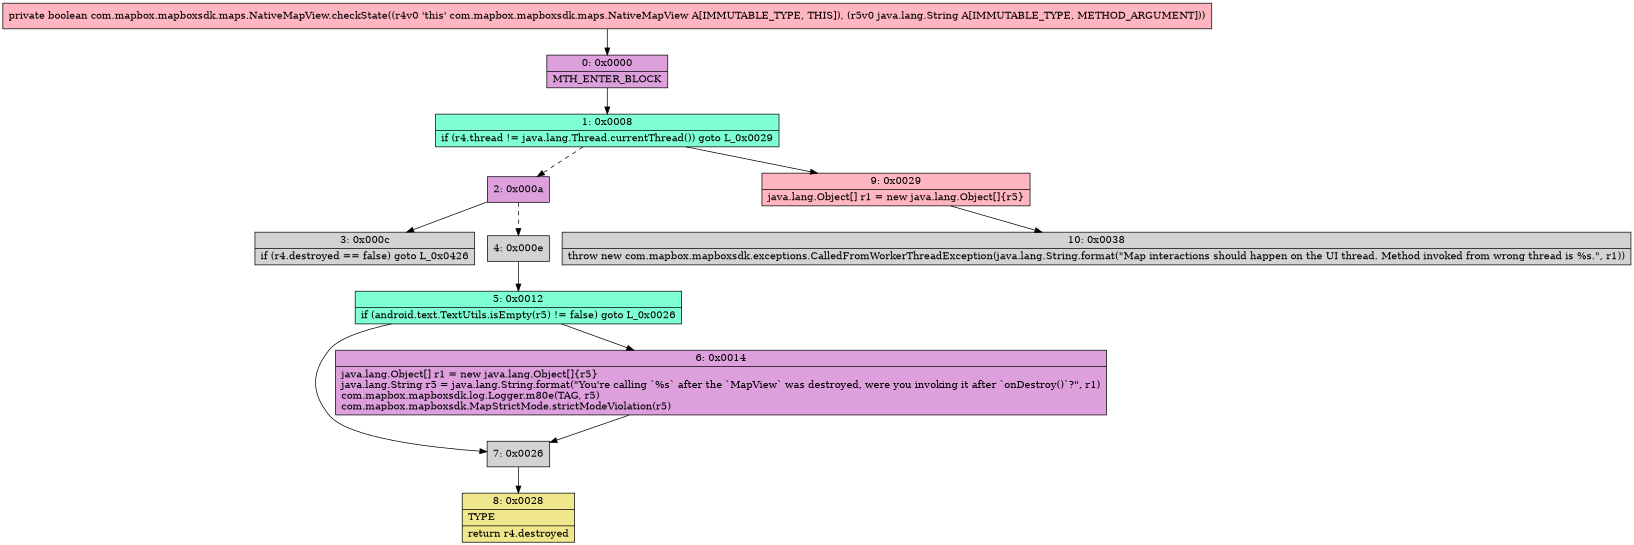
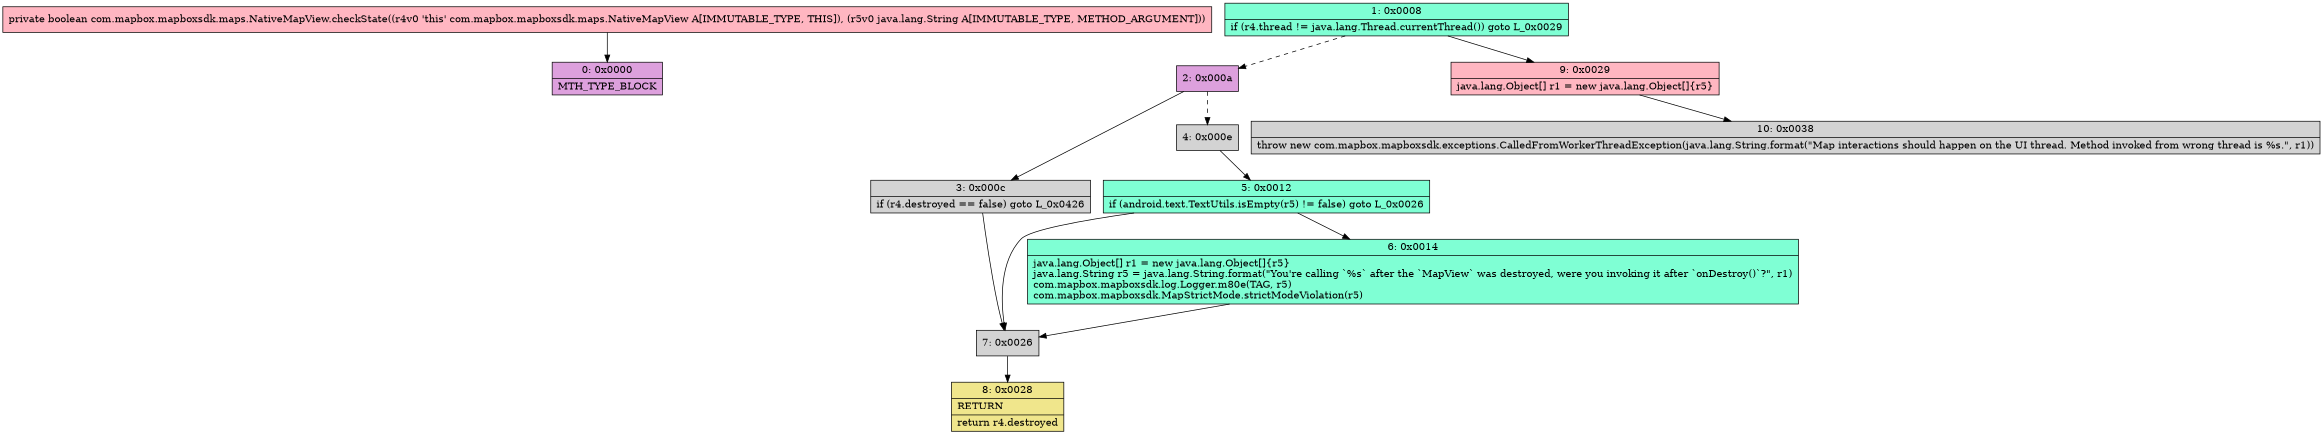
node "0: 0x0000": text "MTH_ENTER_BLOCK" -> "MTH_TYPE_BLOCK"
edge "0: 0x0000" -> "1: 0x0008": removed
edge "3: 0x000c" -> "7: 0x0026": added
node "6: 0x0014": fillcolor plum -> aquamarine
node "8: 0x0028": text "TYPE" -> "RETURN"
